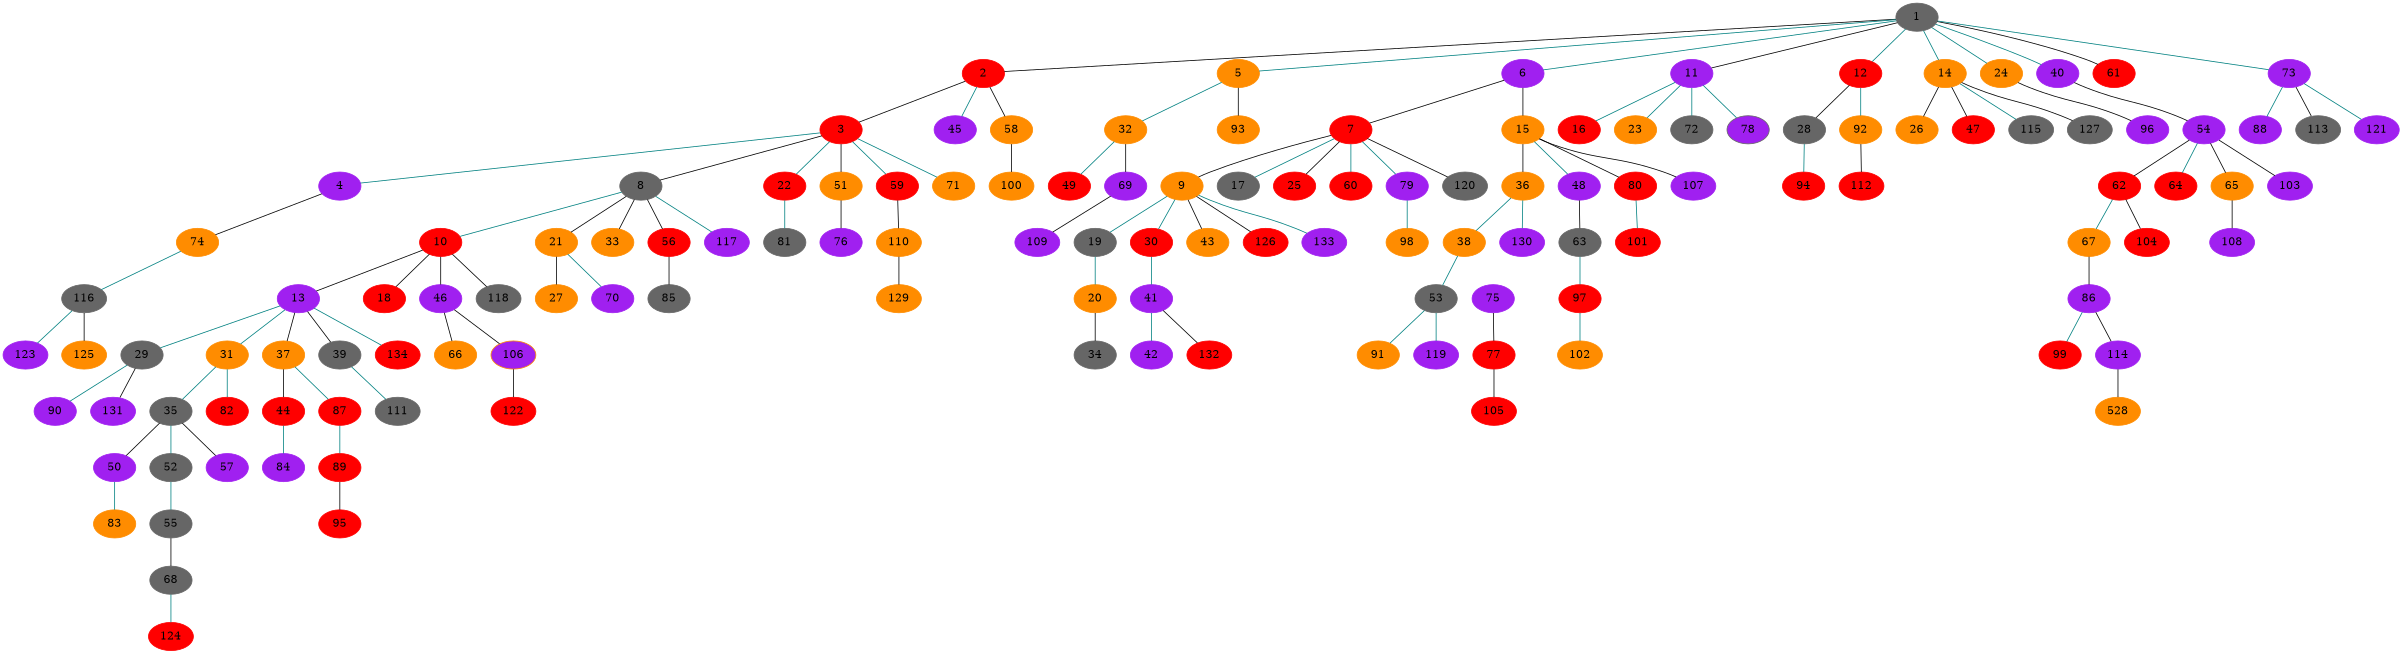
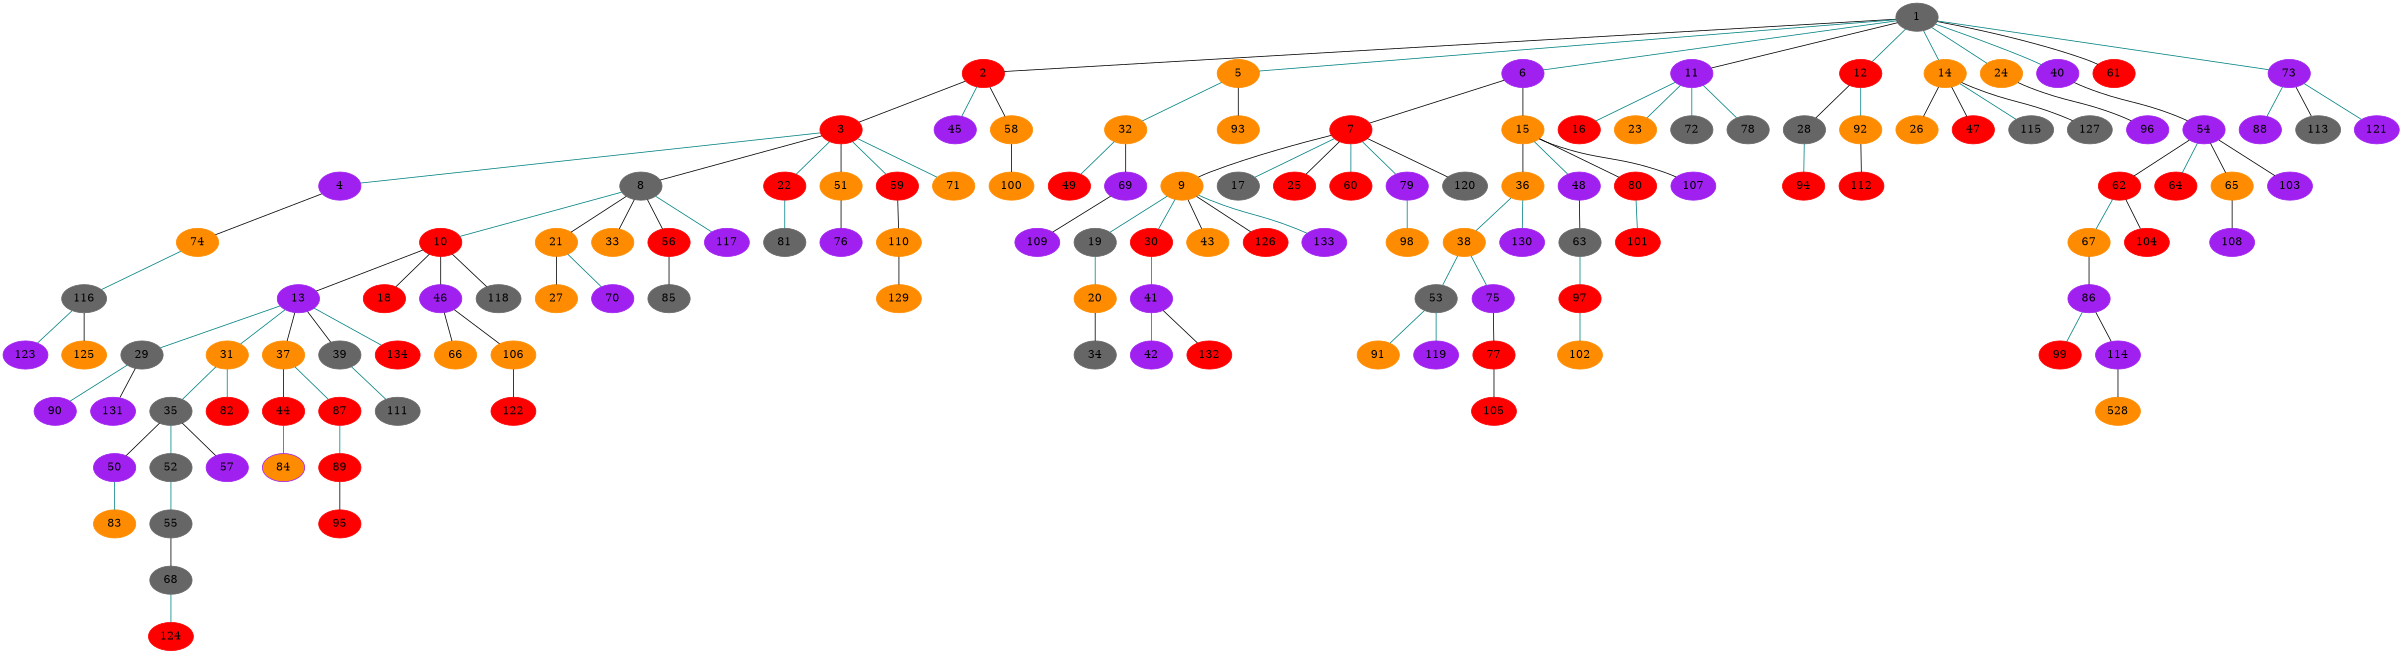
node "78": fillcolor purple -> gray40
edge "38" -- "75": added
node "106": fillcolor purple -> darkorange
node "84": fillcolor purple -> darkorange
